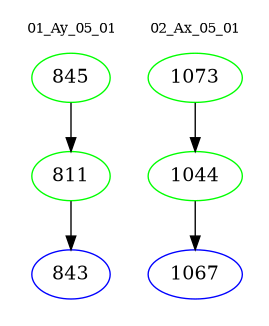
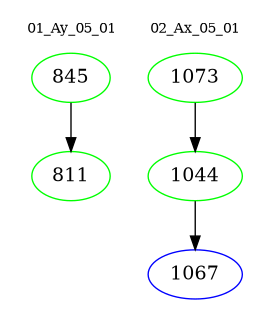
node "843": removed
